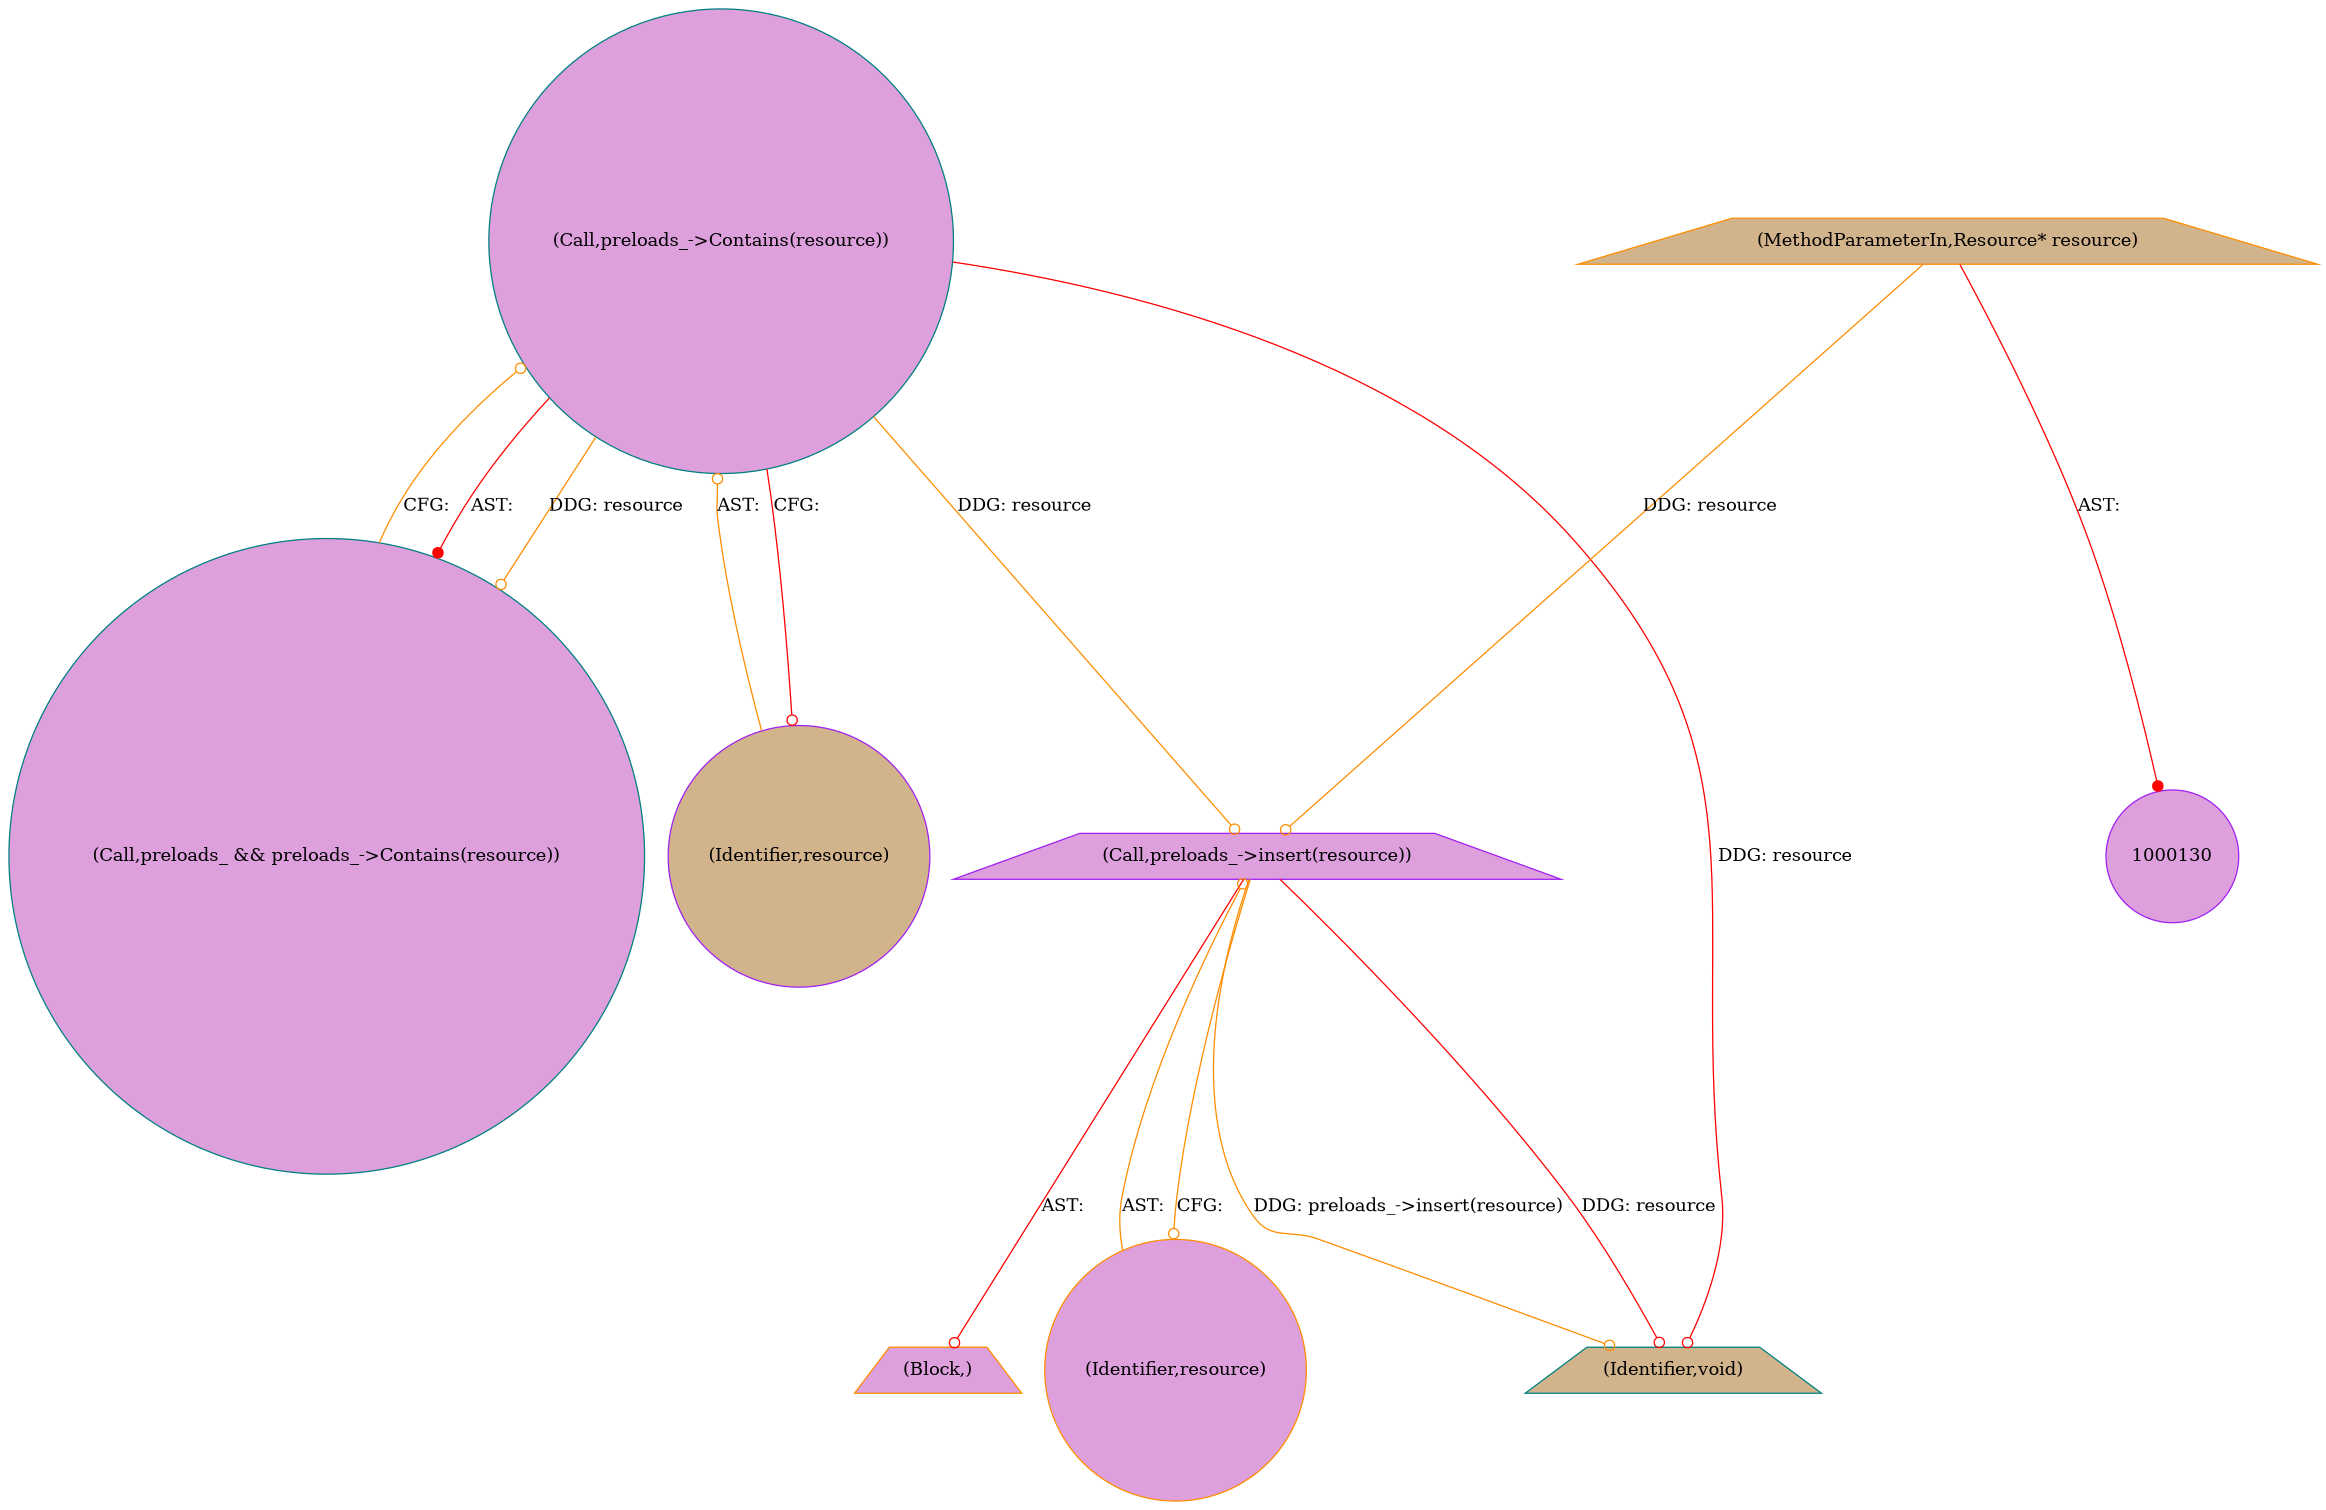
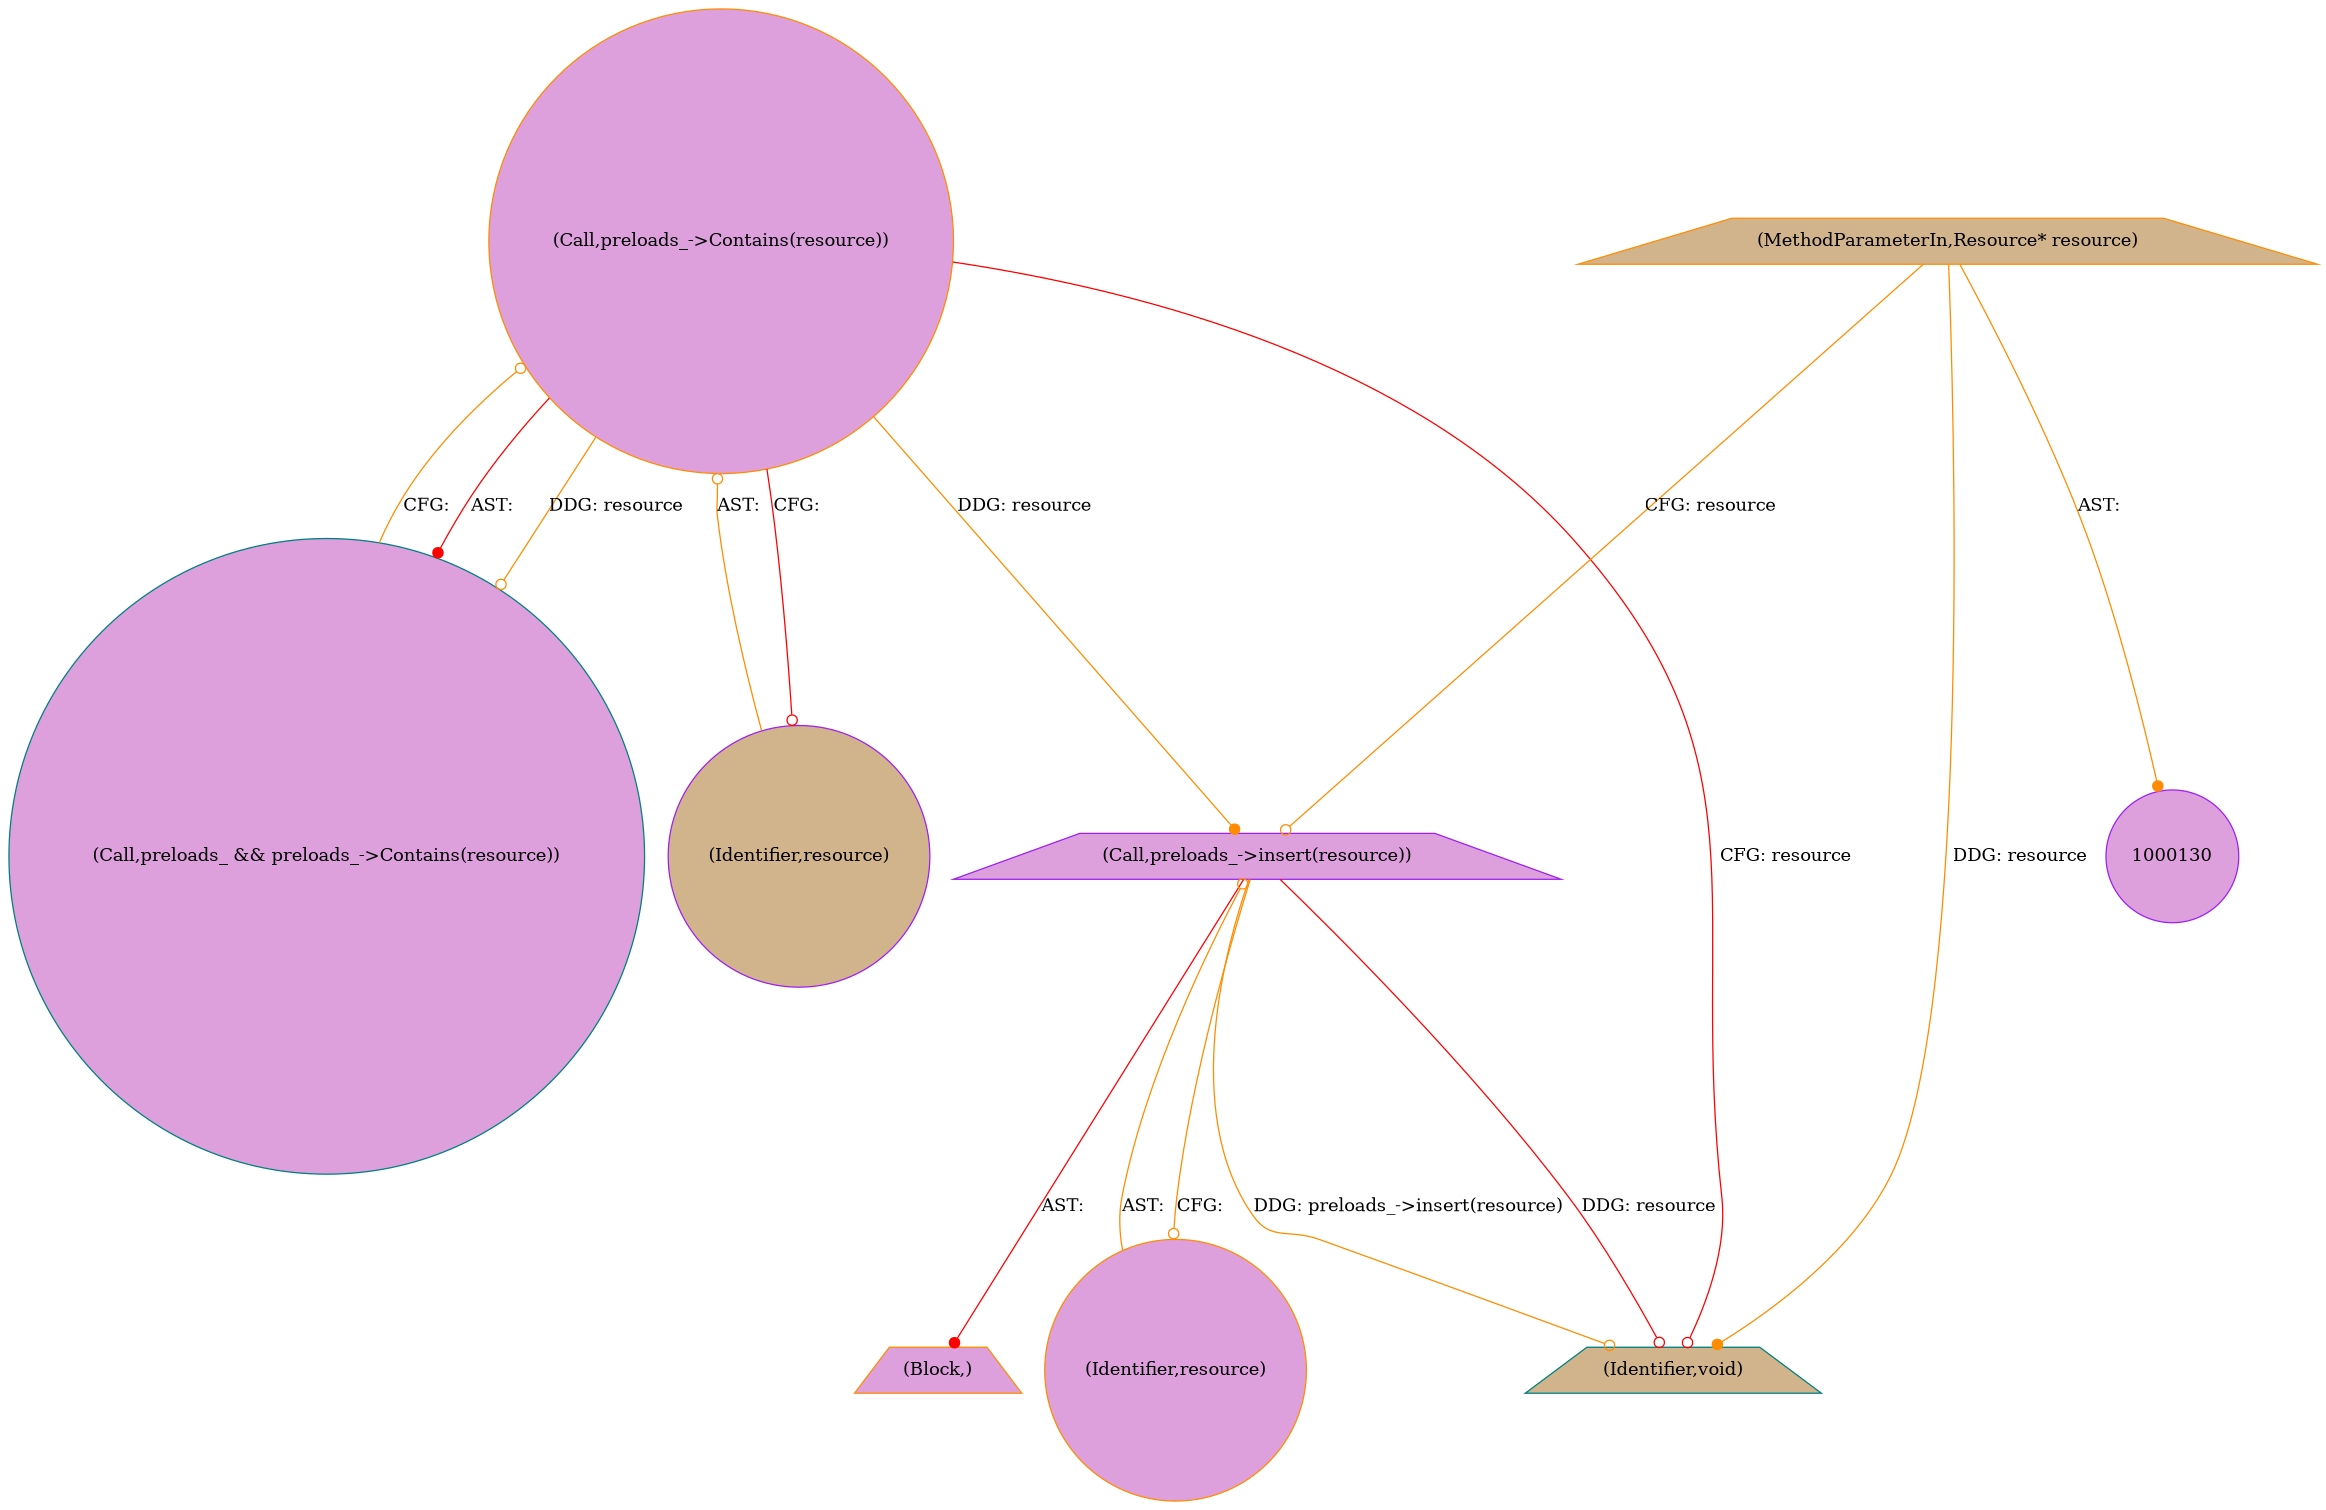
node "(Call,preloads_->Contains(resource))": color teal -> darkorange
edge "(MethodParameterIn,Resource* resource)" -> "(Call,preloads_->insert(resource))": label "DDG: resource" -> "CFG: resource"
edge "(MethodParameterIn,Resource* resource)" -> "1000130": color red -> darkorange
edge "(Call,preloads_->Contains(resource))" -> "(Call,preloads_->insert(resource))": arrowhead odot -> dot
edge "(MethodParameterIn,Resource* resource)" -> "(Identifier,void)": added, label "DDG: resource"
edge "(Call,preloads_->Contains(resource))" -> "(Identifier,void)": label "DDG: resource" -> "CFG: resource"
edge "(Call,preloads_->insert(resource))" -> "(Block,)": arrowhead odot -> dot
